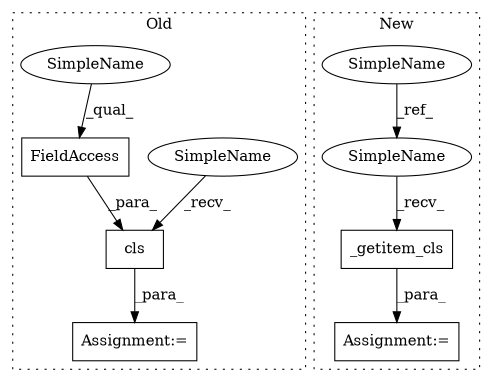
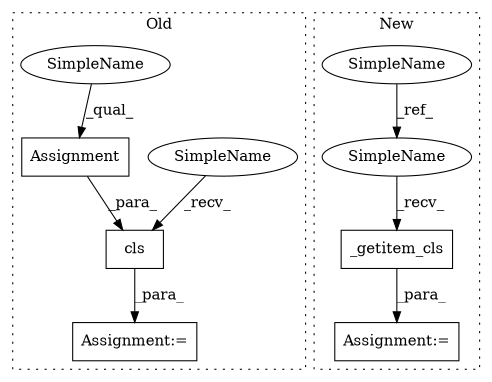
node "FieldAccess": label "FieldAccess" -> "Assignment"
